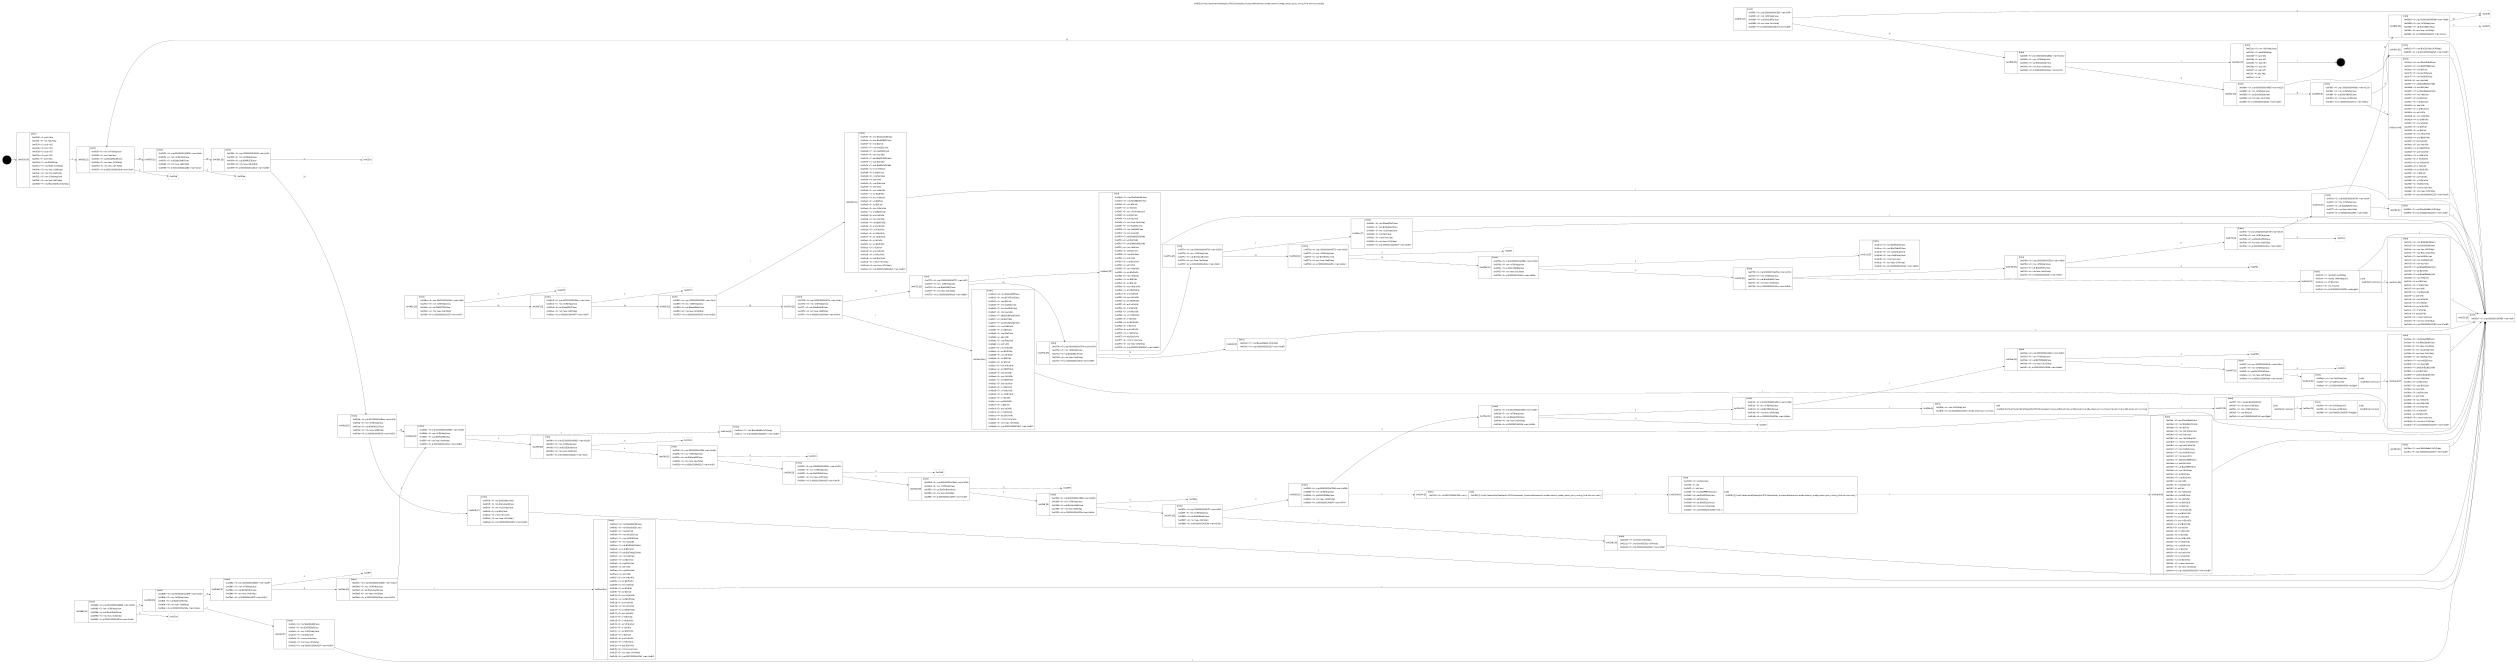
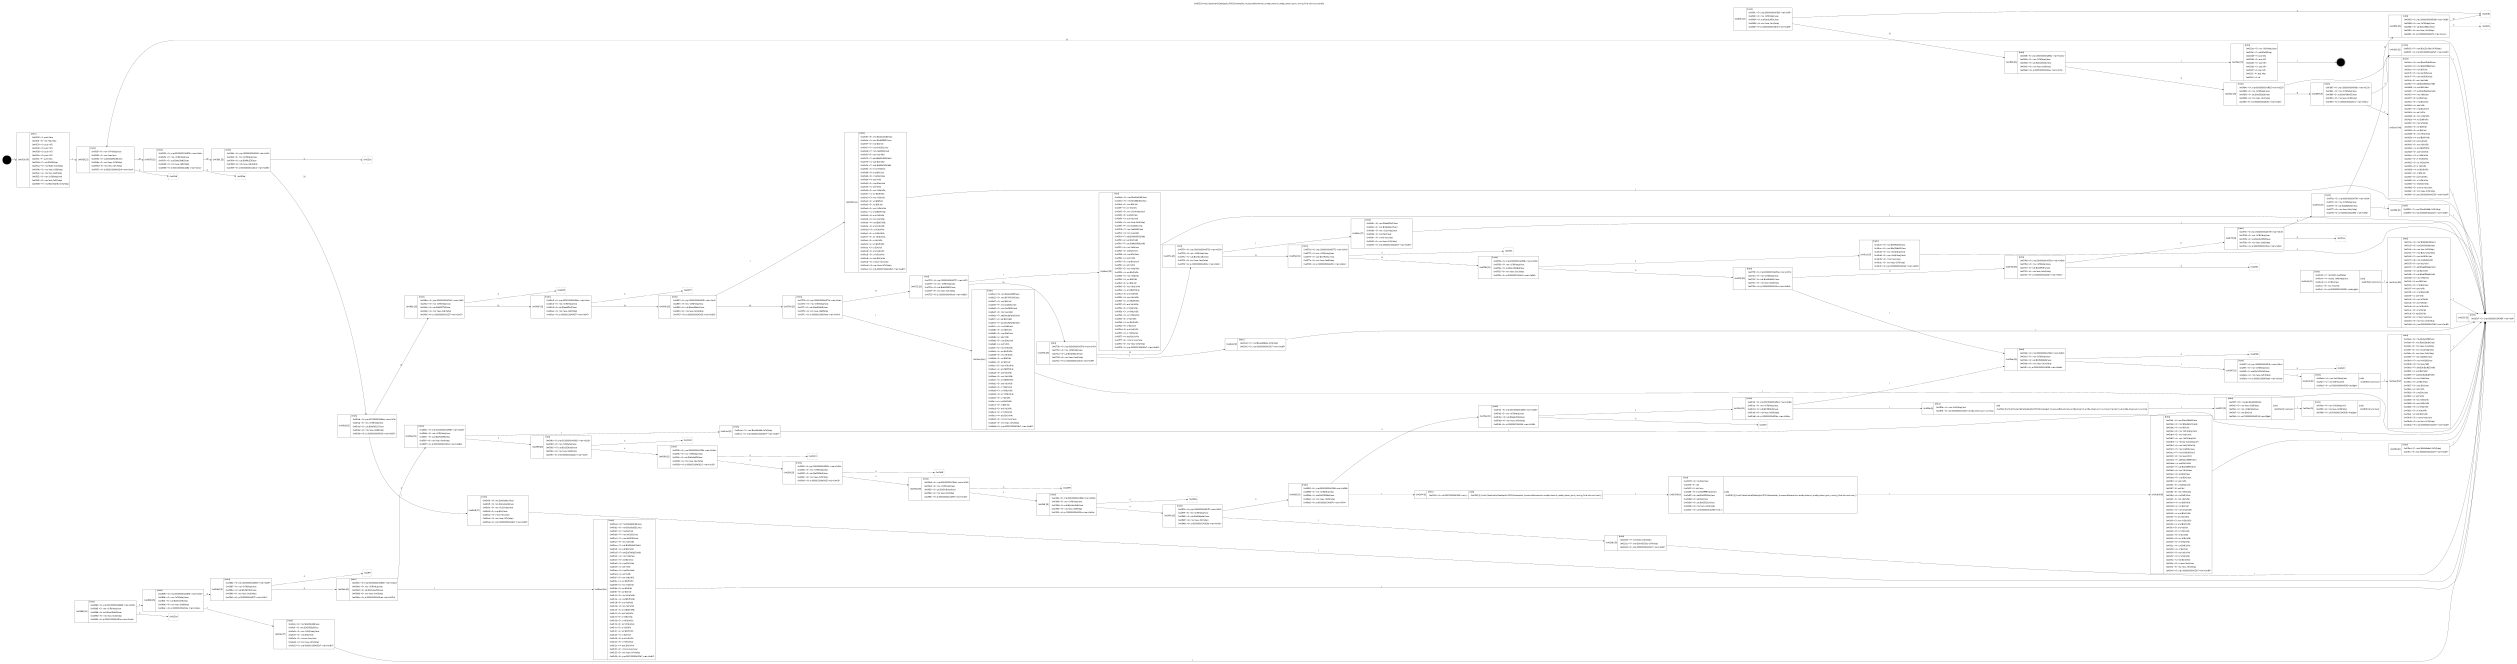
edge "0x401c3d [23]" -> "0x4023e7 [5]": now "0x401cc9 [27]" -> "0x4023e7 [5]"
edge "0x40179f [25]" -> "0x401c3d [23]": now "0x40179f [25]" -> "0x4019de [25]"
edge "0x4016a5 [25]" -> "0x4018e4 [25]": now "0x4016a5 [25]" -> "0x4016be [25]"
